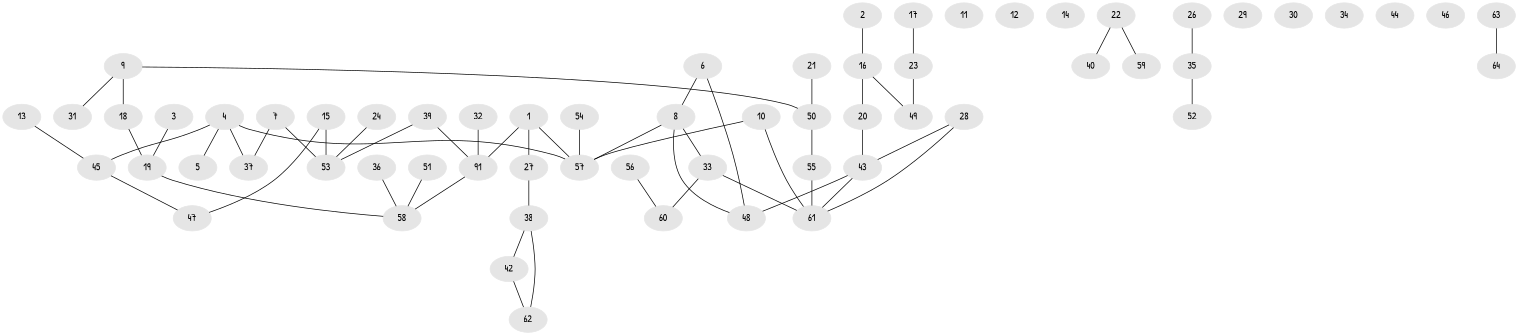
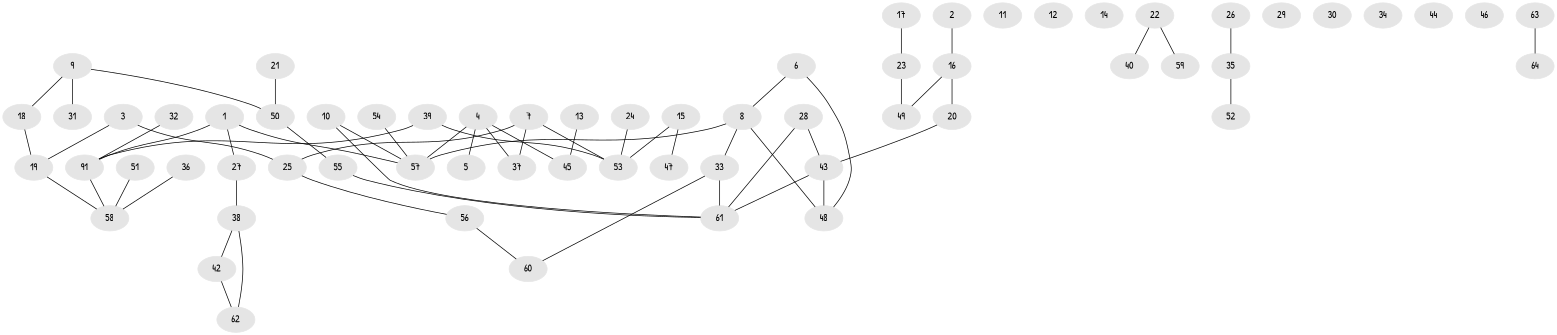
node "25": added
edge "45" -- "47": removed
